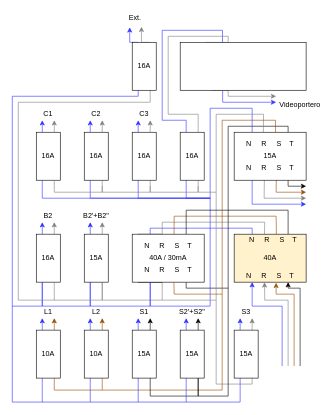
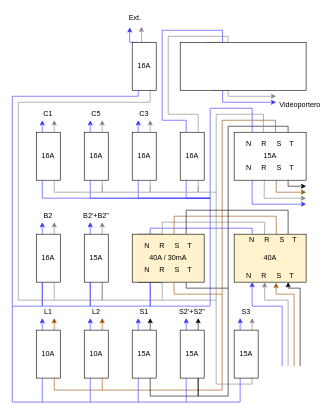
node "C2": label "C2" -> "C5"
node "40A / 30mA": fillcolor #ffffff -> #fff2cc
